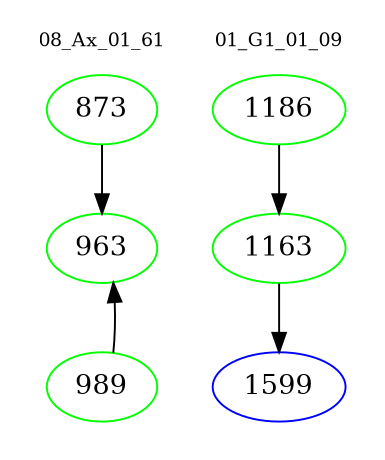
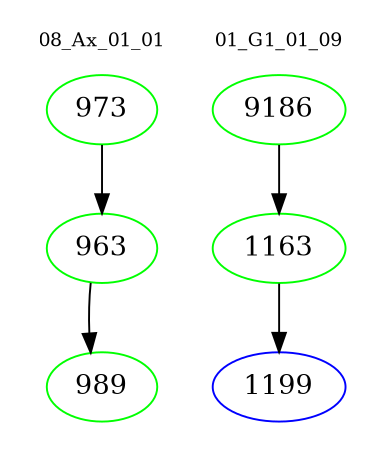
cluster "08_Ax_01_61": label "08_Ax_01_61" -> "08_Ax_01_01"
node "873": label "873" -> "973"
node "1186": label "1186" -> "9186"
edge "989" -> "963": reversed
node "1599": label "1599" -> "1199"
